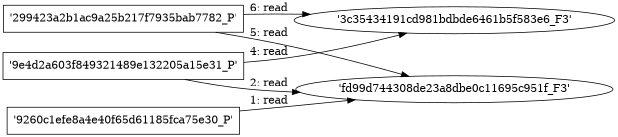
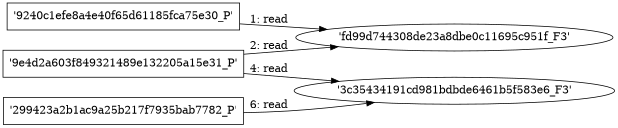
edge "'299423a2b1ac9a25b217f7935bab7782_P'" -> "'fd99d744308de23a8dbe0c11695c951f_F3'": removed, label "5: read"
node "'9260c1efe8a4e40f65d61185fca75e30_P'": label "'9260c1efe8a4e40f65d61185fca75e30_P'" -> "'9240c1efe8a4e40f65d61185fca75e30_P'"
